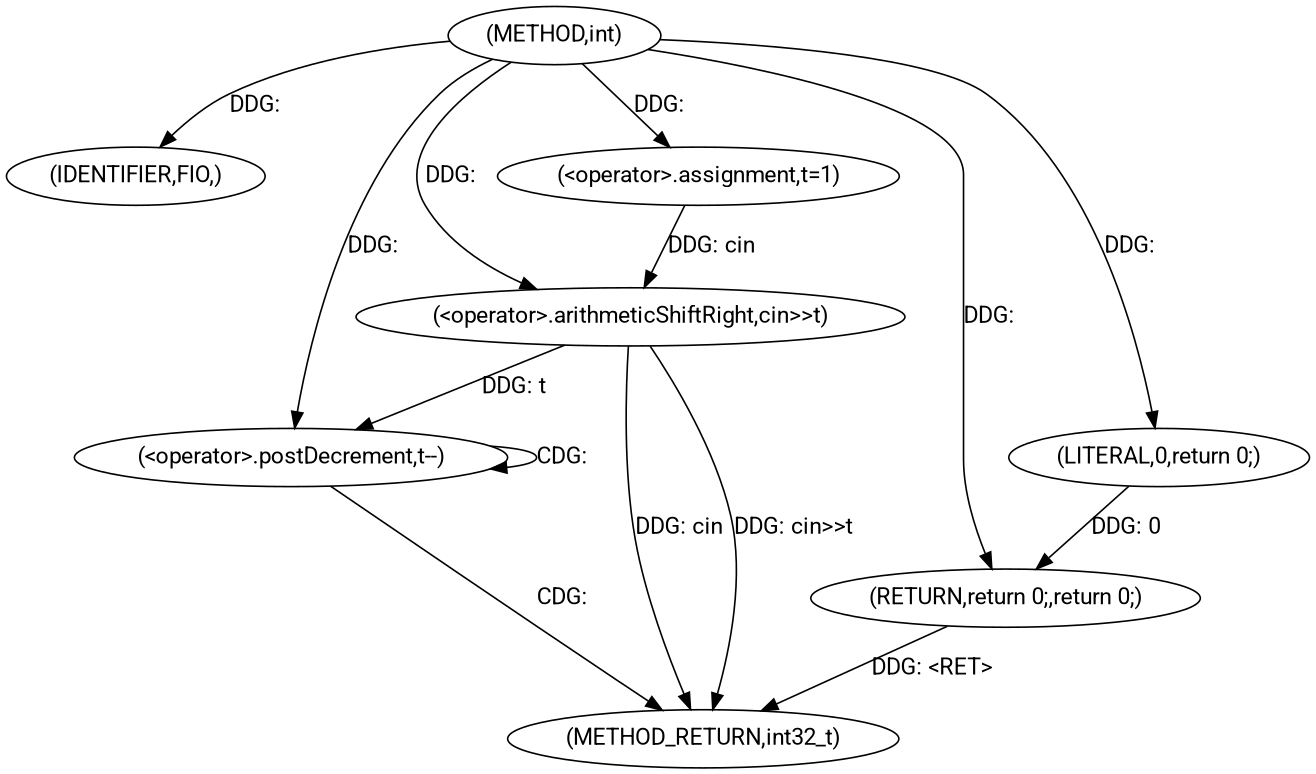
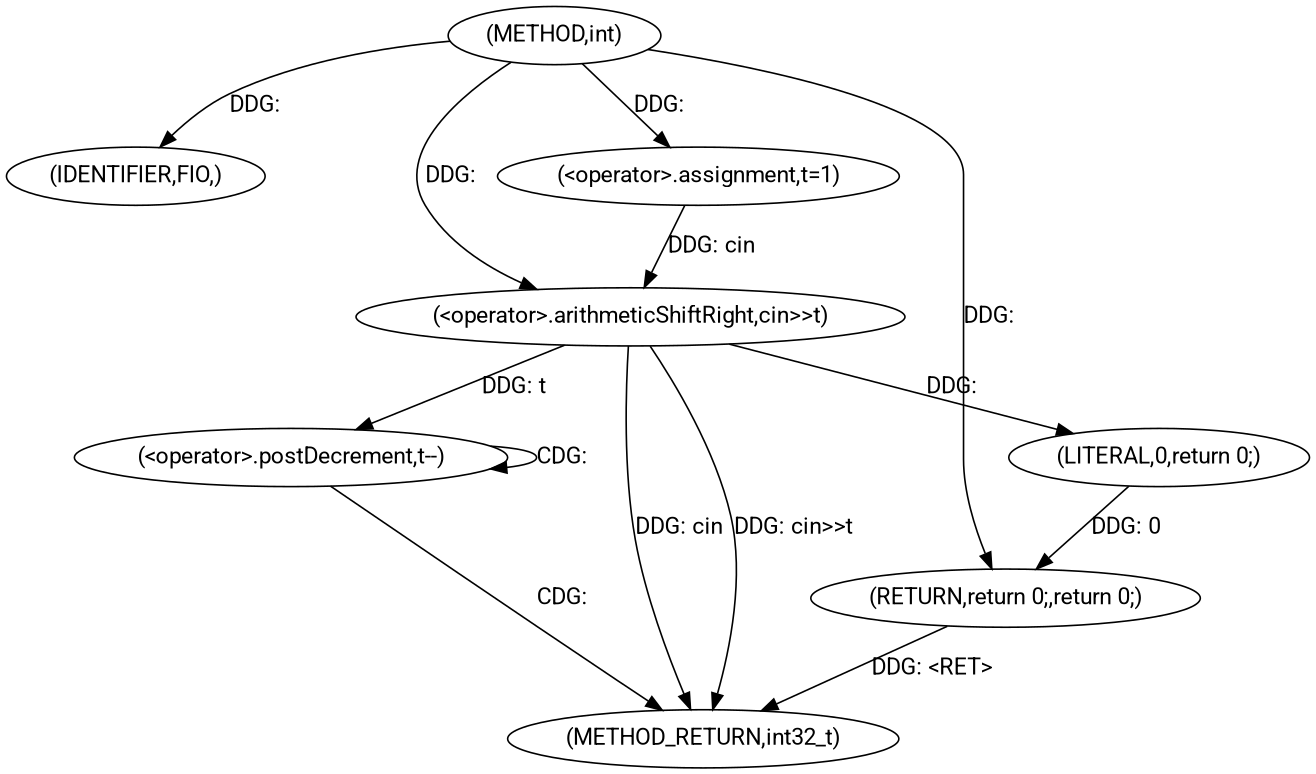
edge "(METHOD,int)" -> "(LITERAL,0,return 0;)": now "(<operator>.arithmeticShiftRight,cin>>t)" -> "(LITERAL,0,return 0;)"
edge "(METHOD,int)" -> "(<operator>.postDecrement,t--)": removed, label "DDG:"
